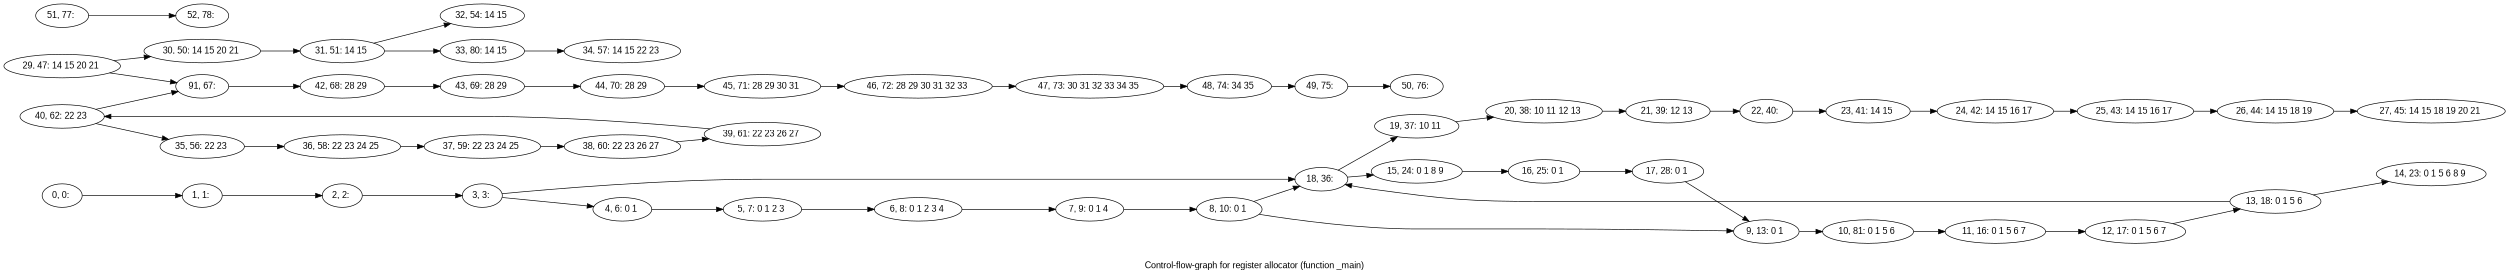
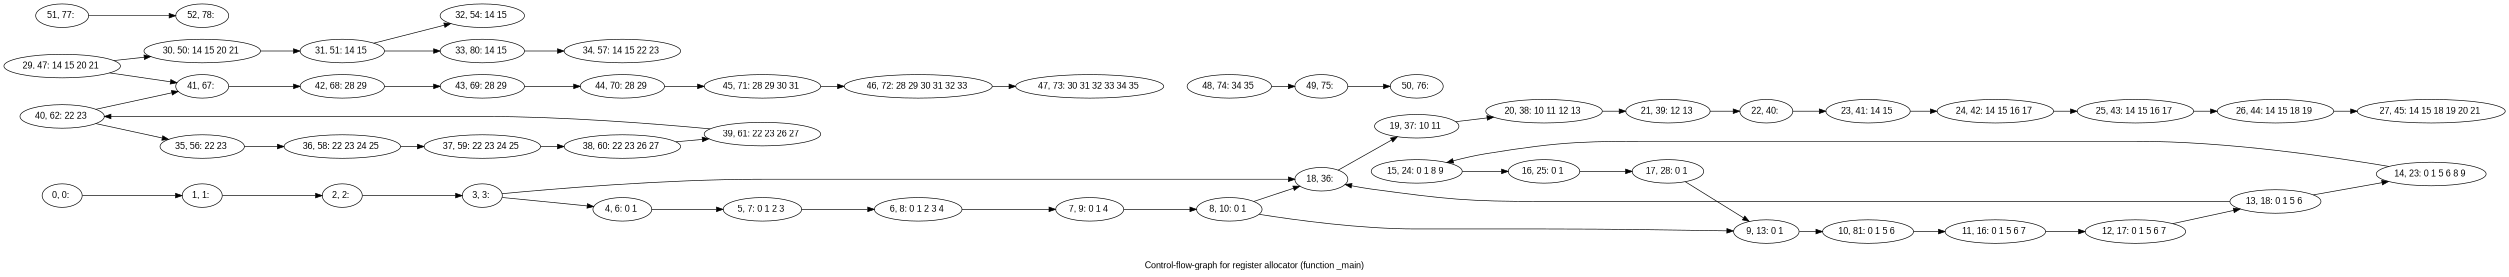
node "91, 67:": label "91, 67:" -> "41, 67:"
edge "47, 73: 30 31 32 33 34 35" -> "48, 74: 34 35": removed
edge "18, 36:" -> "15, 24: 0 1 8 9": now "14, 23: 0 1 5 6 8 9" -> "15, 24: 0 1 8 9"
